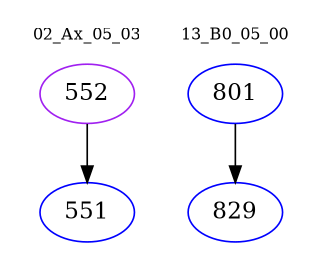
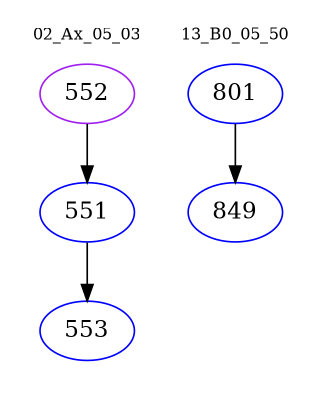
cluster "13_B0_05_00": label "13_B0_05_00" -> "13_B0_05_50"
node "829": label "829" -> "849"
node "553": added
